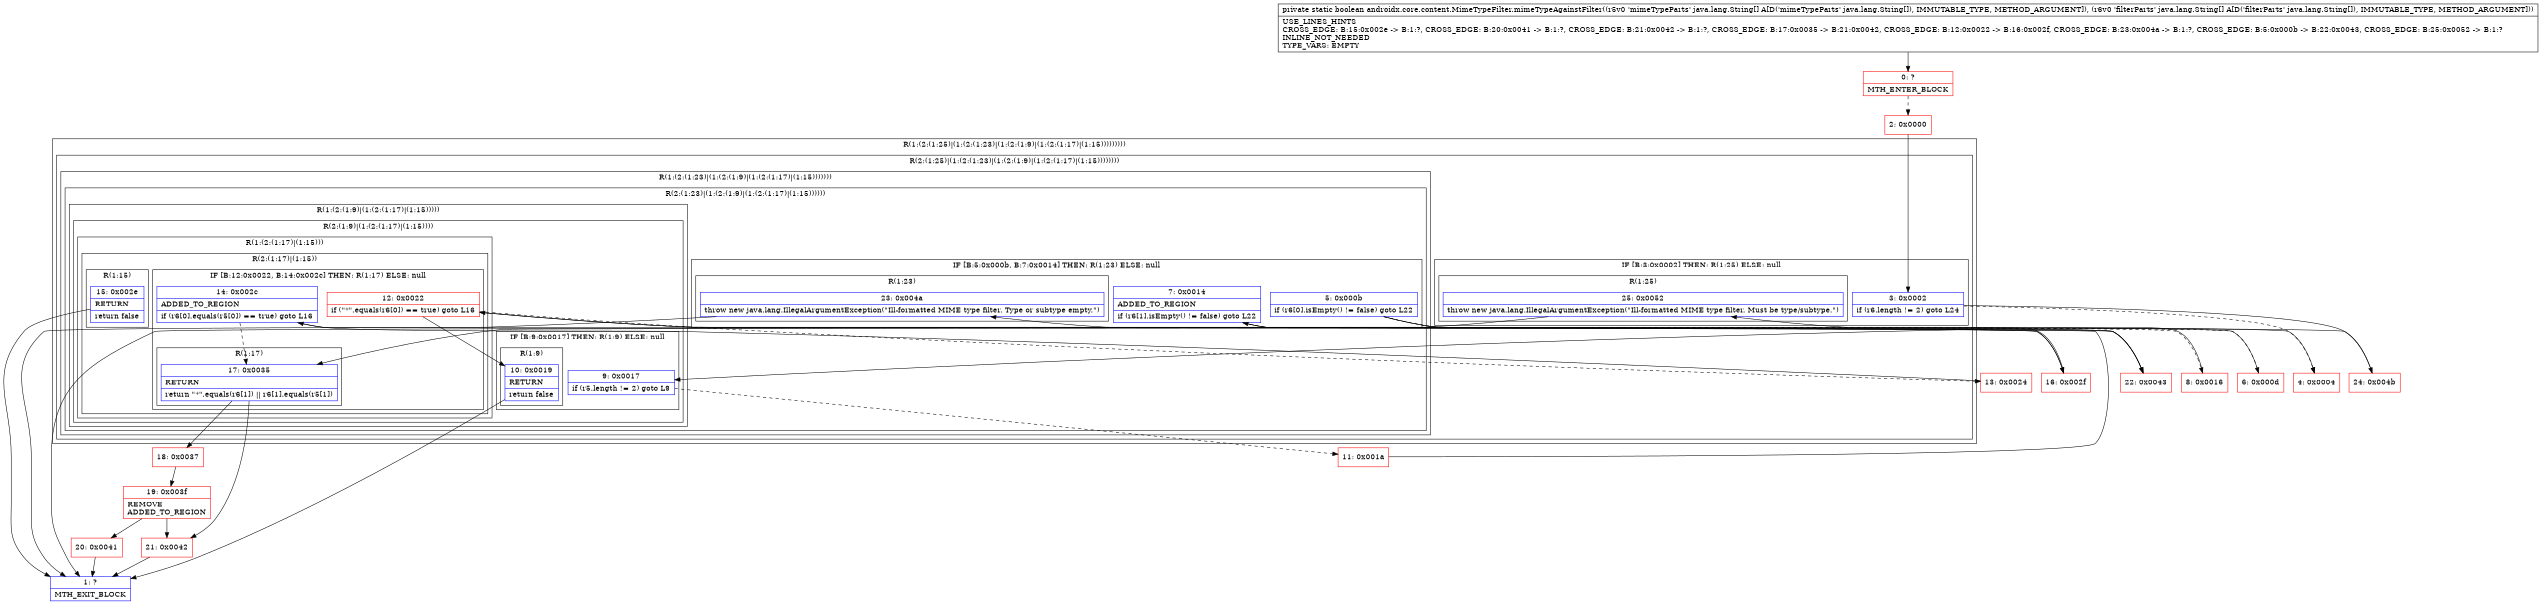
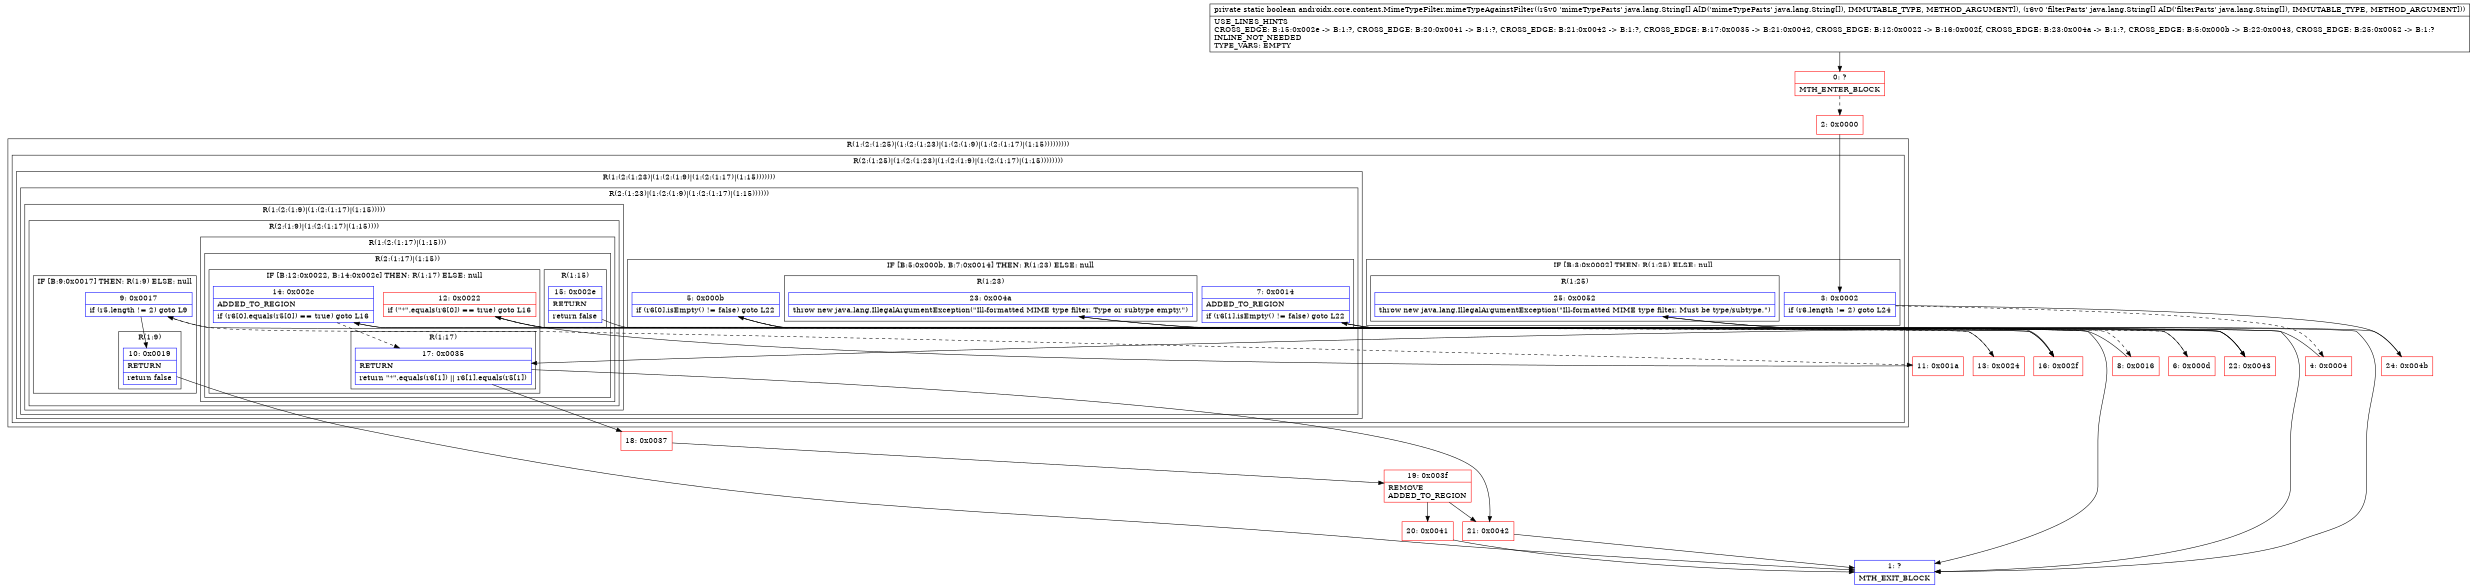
edge "5: 0x000b" -> "4: 0x0004": reversed
edge "12: 0x0022" -> "10: 0x0019": now "9: 0x0017" -> "10: 0x0019"
